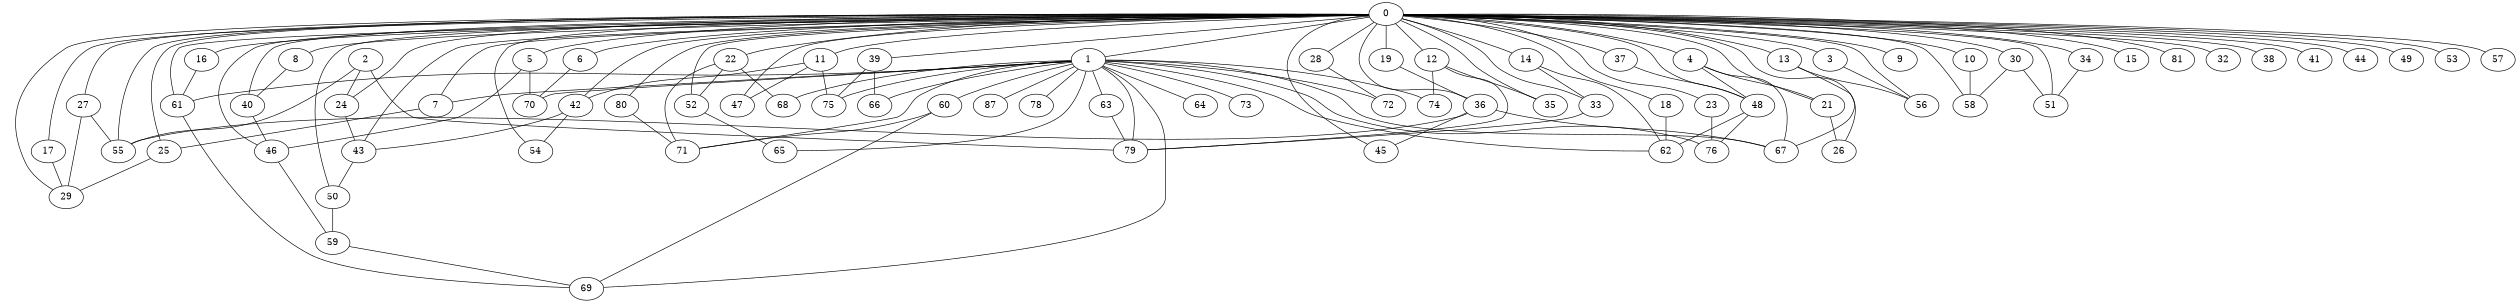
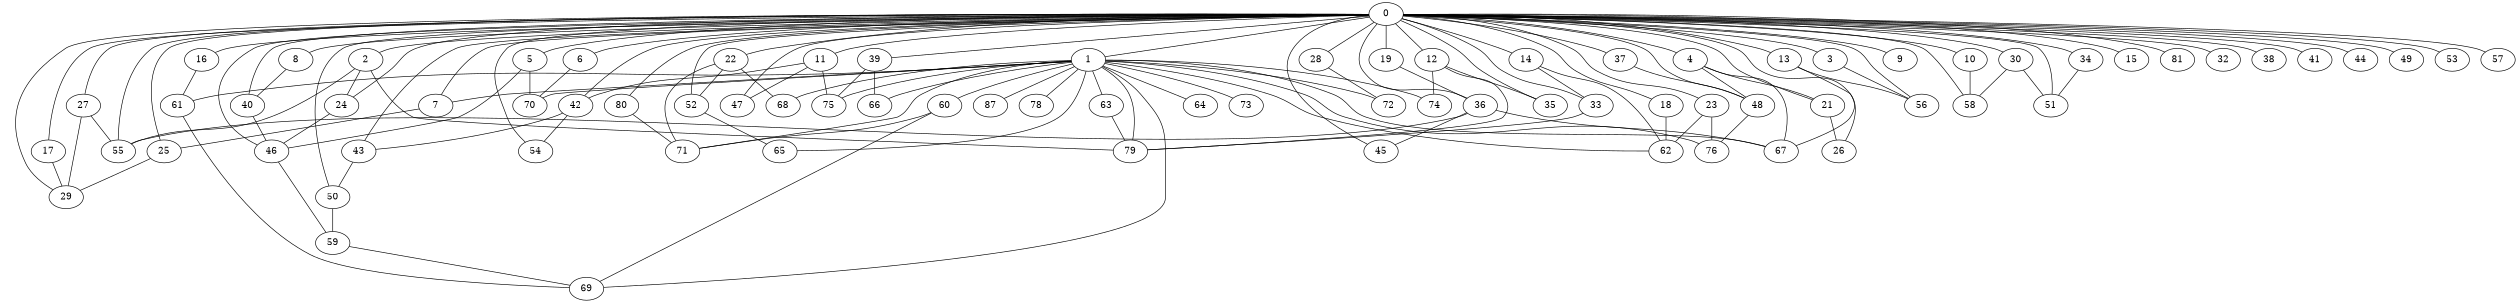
edge "0" -- "61": now "0" -- "2"
edge "48" -- "62": now "23" -- "62"
edge "24" -- "43": now "24" -- "46"
